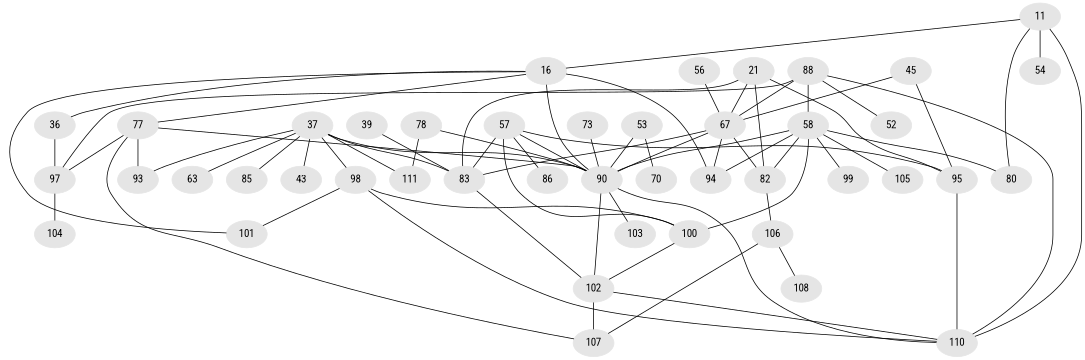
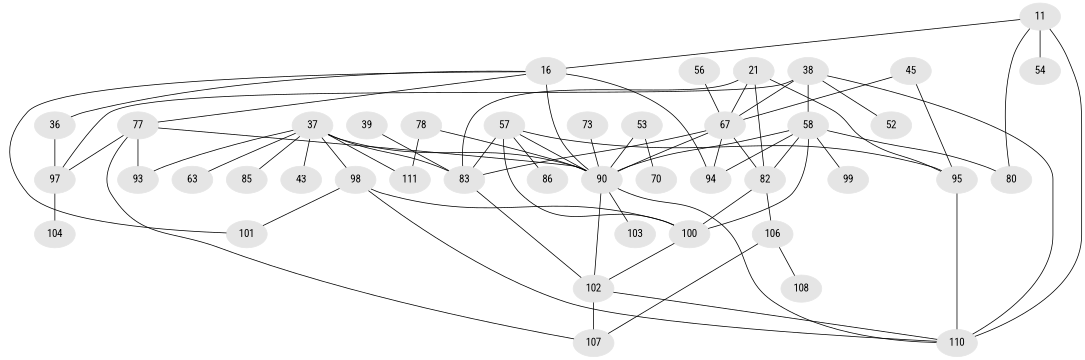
node "88": label "88" -> "38"
node "105": removed
edge "82" -- "100": added
